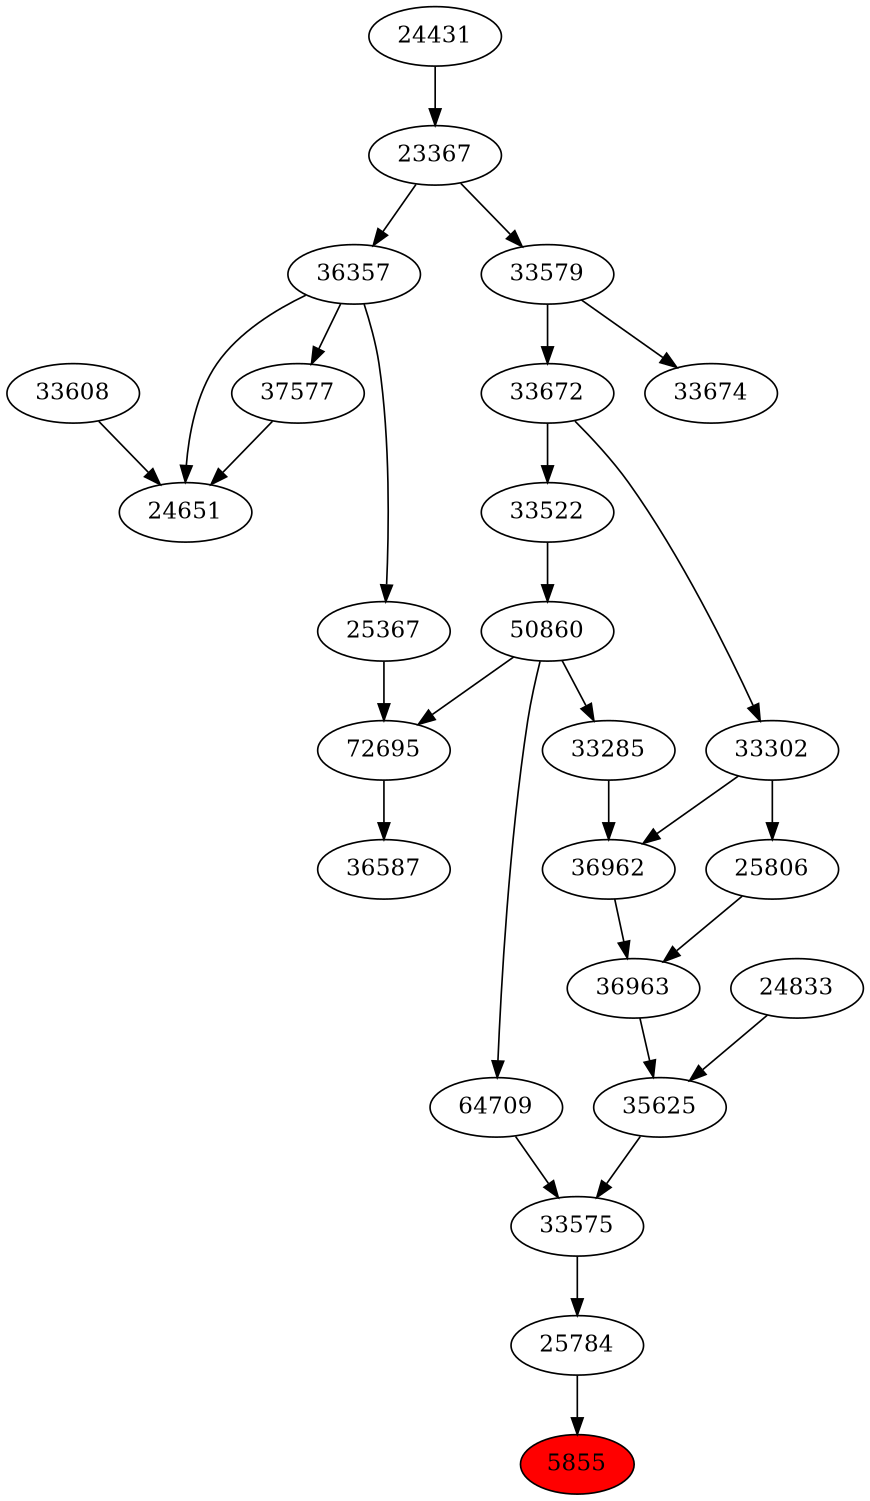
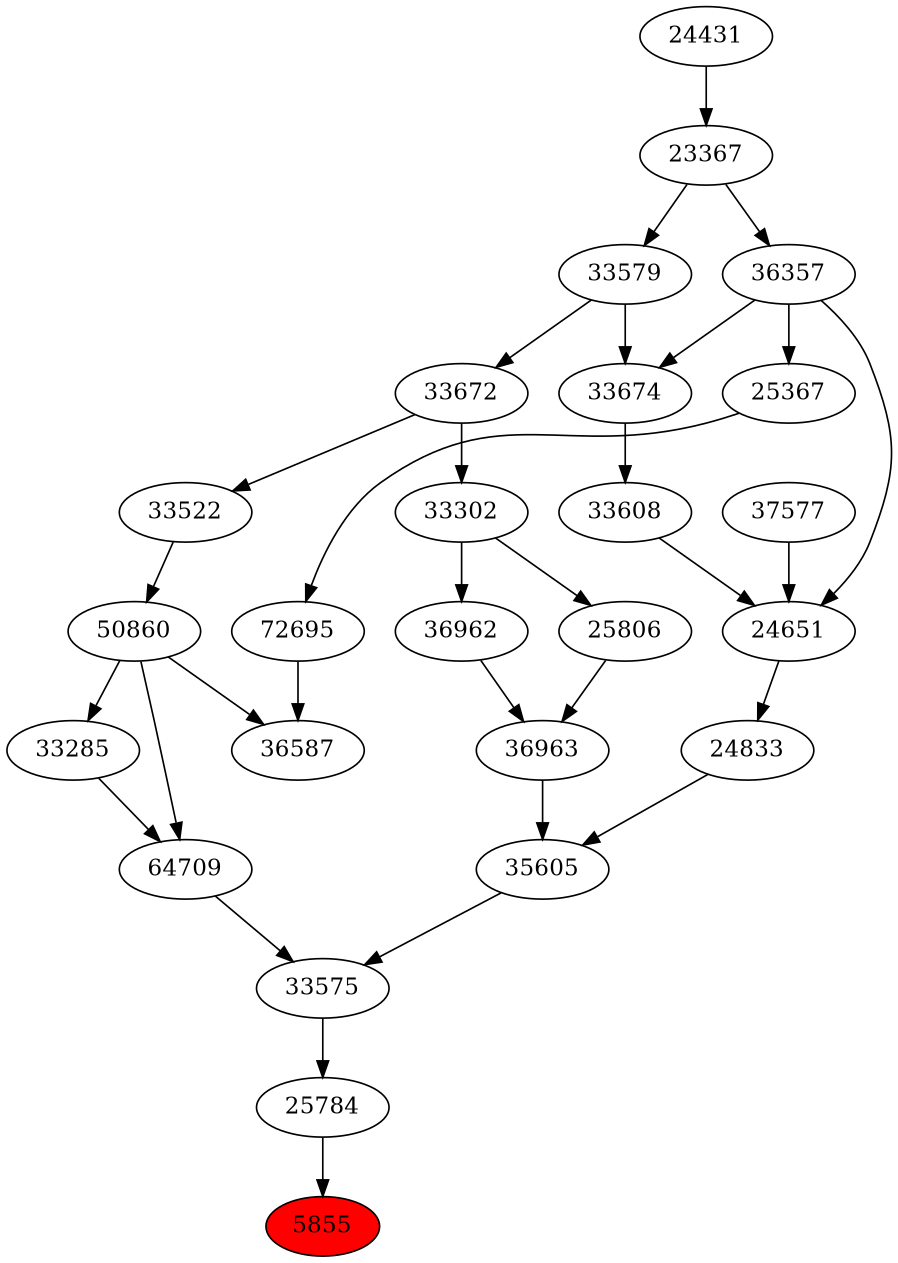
edge "36357" -> "37577": now "36357" -> "33674"
edge "33674" -> "33608": added
edge "24651" -> "24833": added
edge "50860" -> "72695": now "50860" -> "36587"
edge "33285" -> "36962": now "33285" -> "64709"
node "35625": label "35625" -> "35605"
